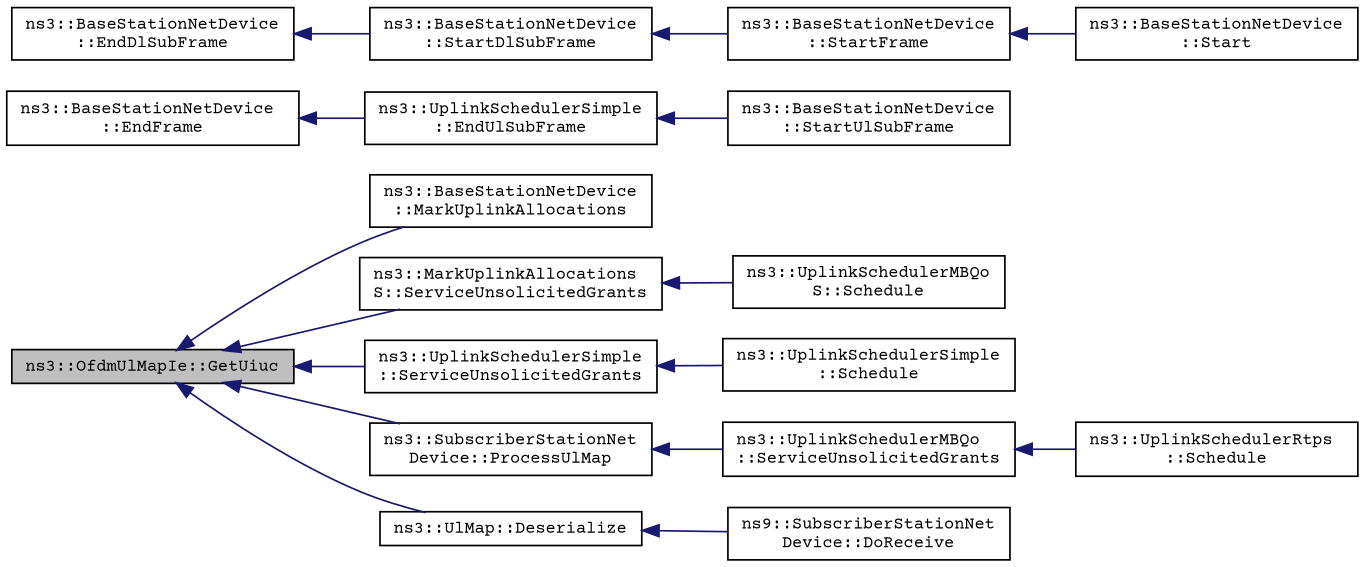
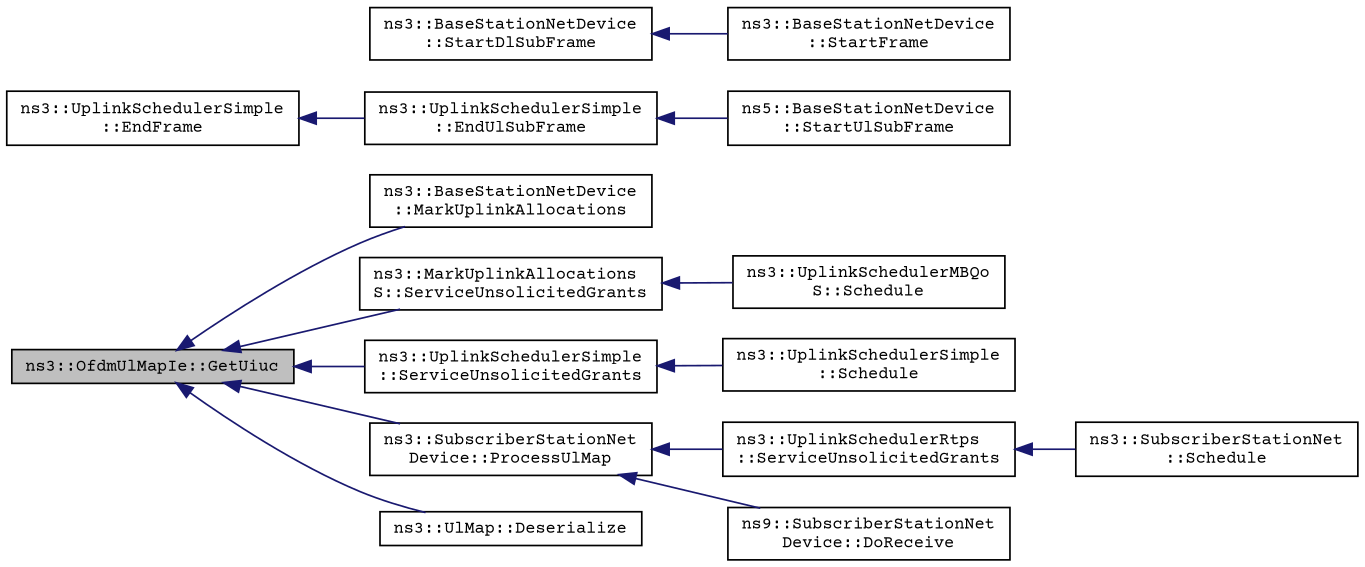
node "ns3::BaseStationNetDevice ::EndDlSubFrame": removed
node "ns3::BaseStationNetDevice ::Start": removed
node "ns3::BaseStationNetDevice ::EndFrame": label "ns3::BaseStationNetDevice ::EndFrame" -> "ns3::UplinkSchedulerSimple ::EndFrame"
node "ns3::BaseStationNetDevice ::StartUlSubFrame": label "ns3::BaseStationNetDevice ::StartUlSubFrame" -> "ns5::BaseStationNetDevice ::StartUlSubFrame"
node "ns3::UplinkSchedulerMBQo ::ServiceUnsolicitedGrants": label "ns3::UplinkSchedulerMBQo ::ServiceUnsolicitedGrants" -> "ns3::UplinkSchedulerRtps ::ServiceUnsolicitedGrants"
node "ns3::UplinkSchedulerRtps ::Schedule": label "ns3::UplinkSchedulerRtps ::Schedule" -> "ns3::SubscriberStationNet ::Schedule"
edge "ns9::SubscriberStationNet Device::DoReceive" -> "ns3::UlMap::Deserialize": now "ns9::SubscriberStationNet Device::DoReceive" -> "ns3::SubscriberStationNet Device::ProcessUlMap"
